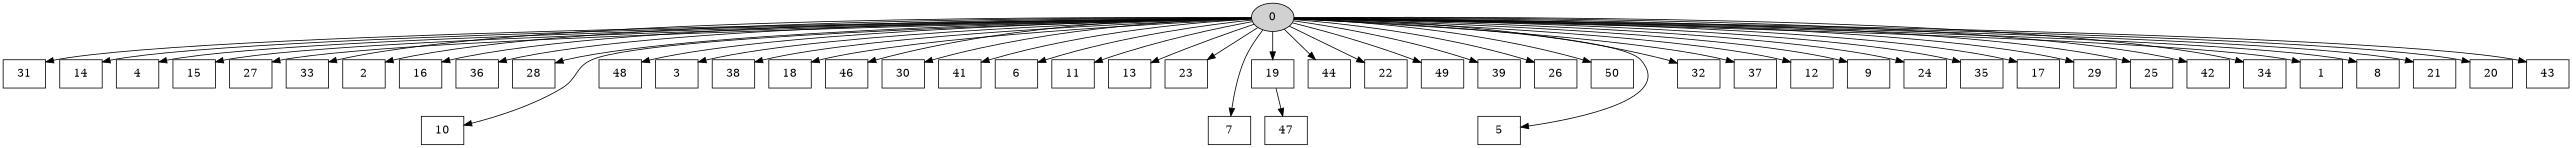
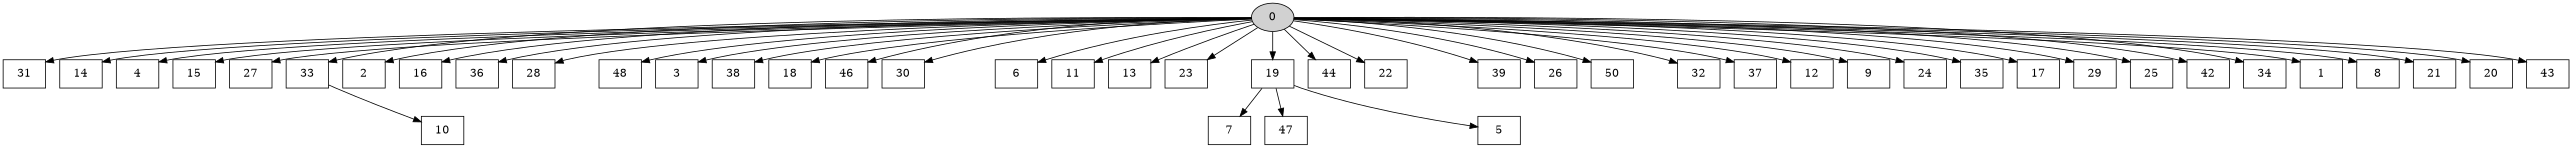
edge "0" -> "10": now "33" -> "10"
edge "0" -> "5": now "19" -> "5"
edge "0" -> "7": now "19" -> "7"
node "41": removed
node "49": removed
